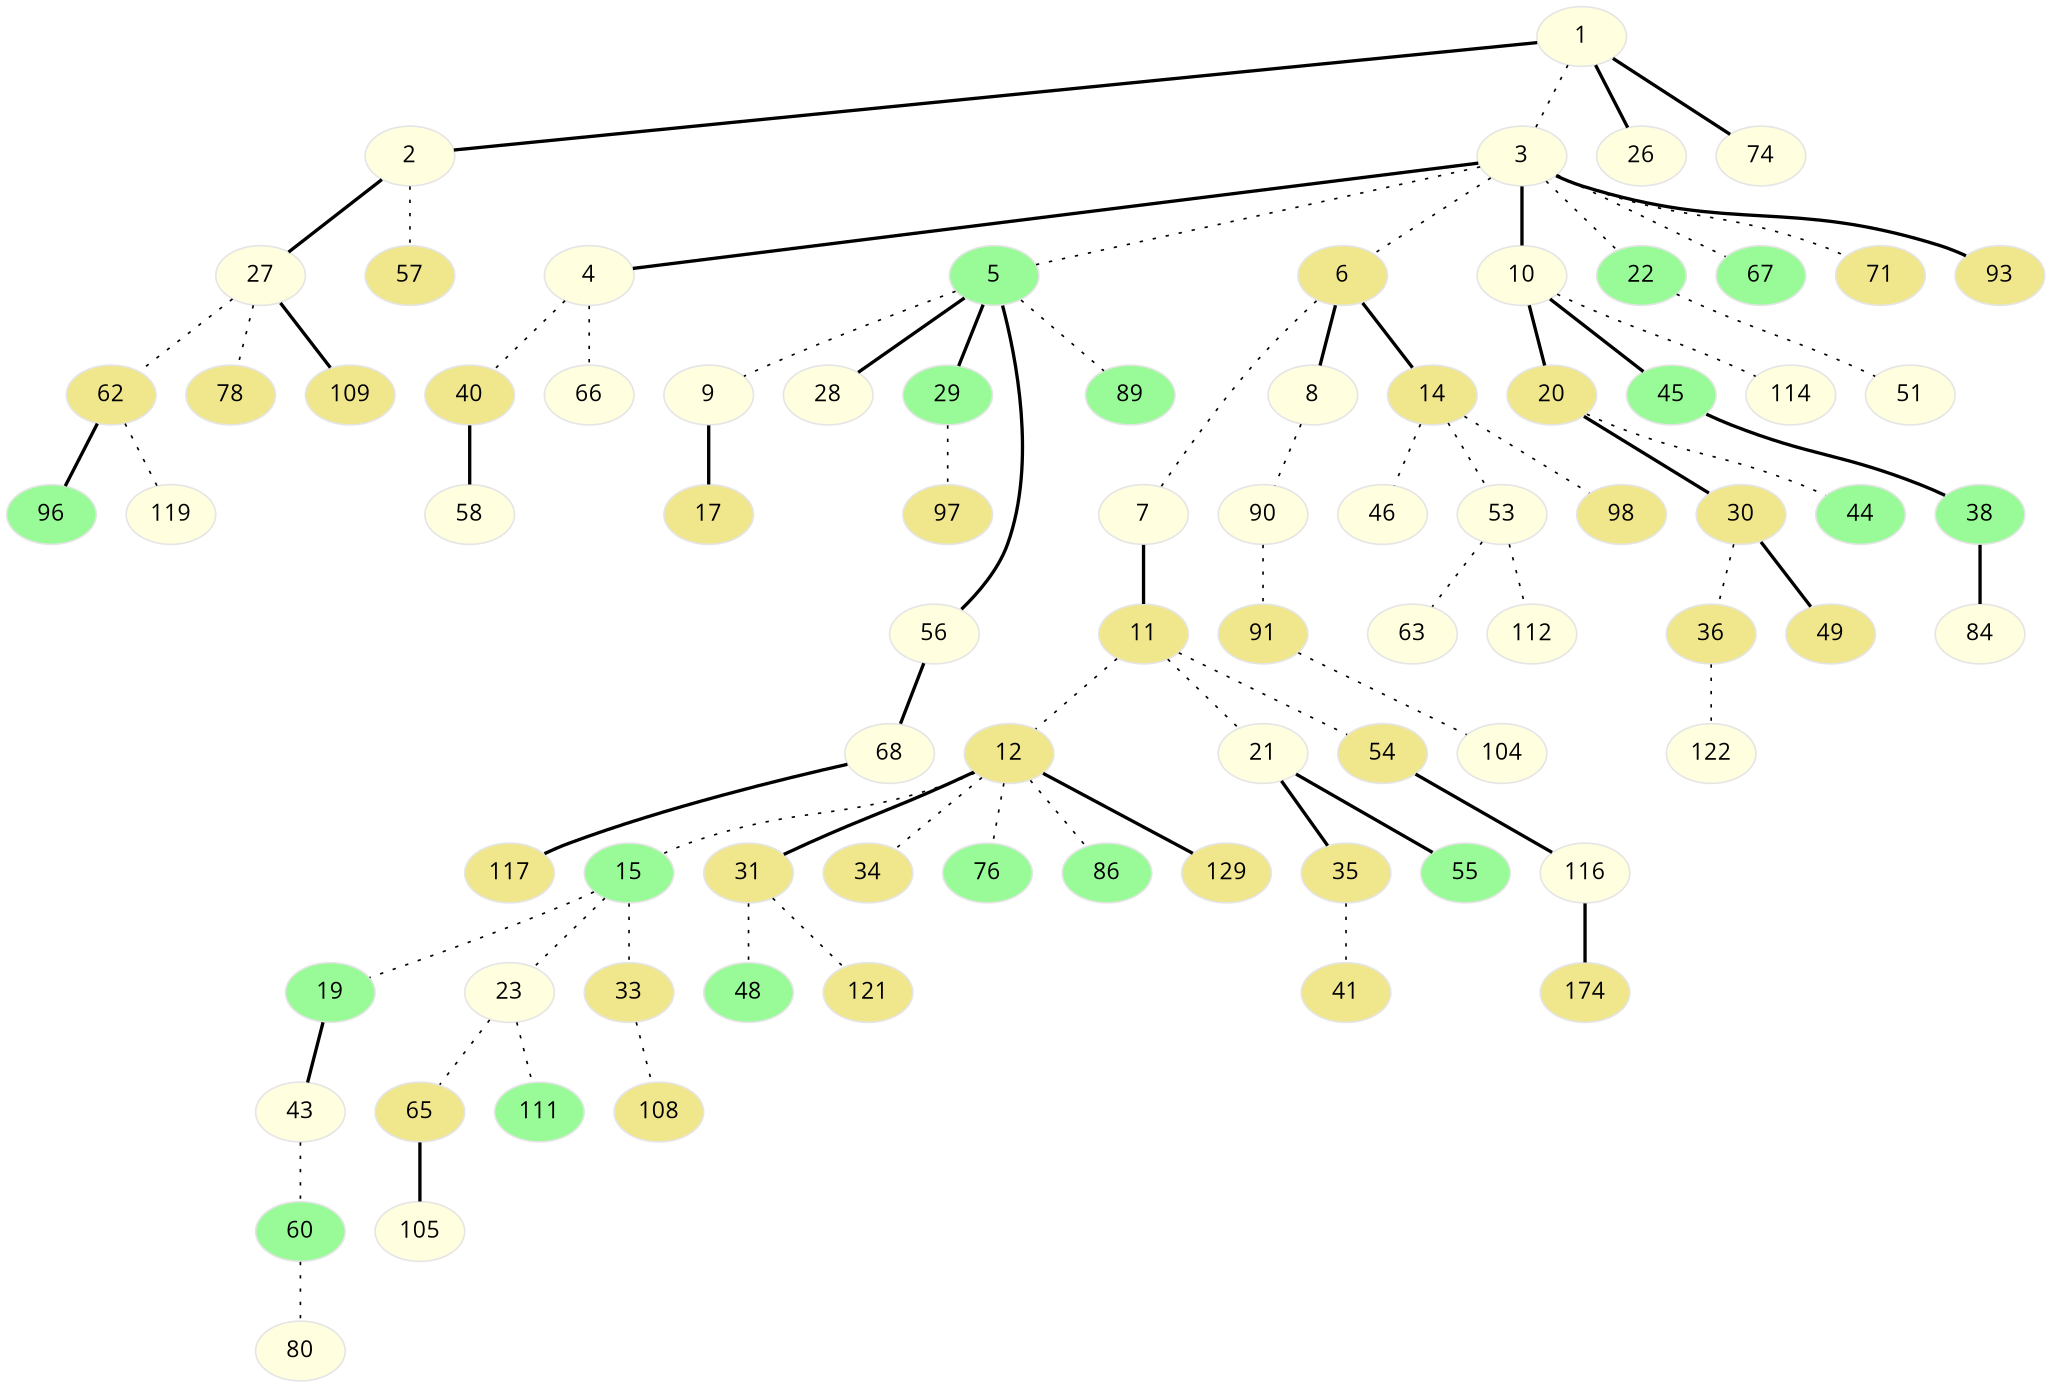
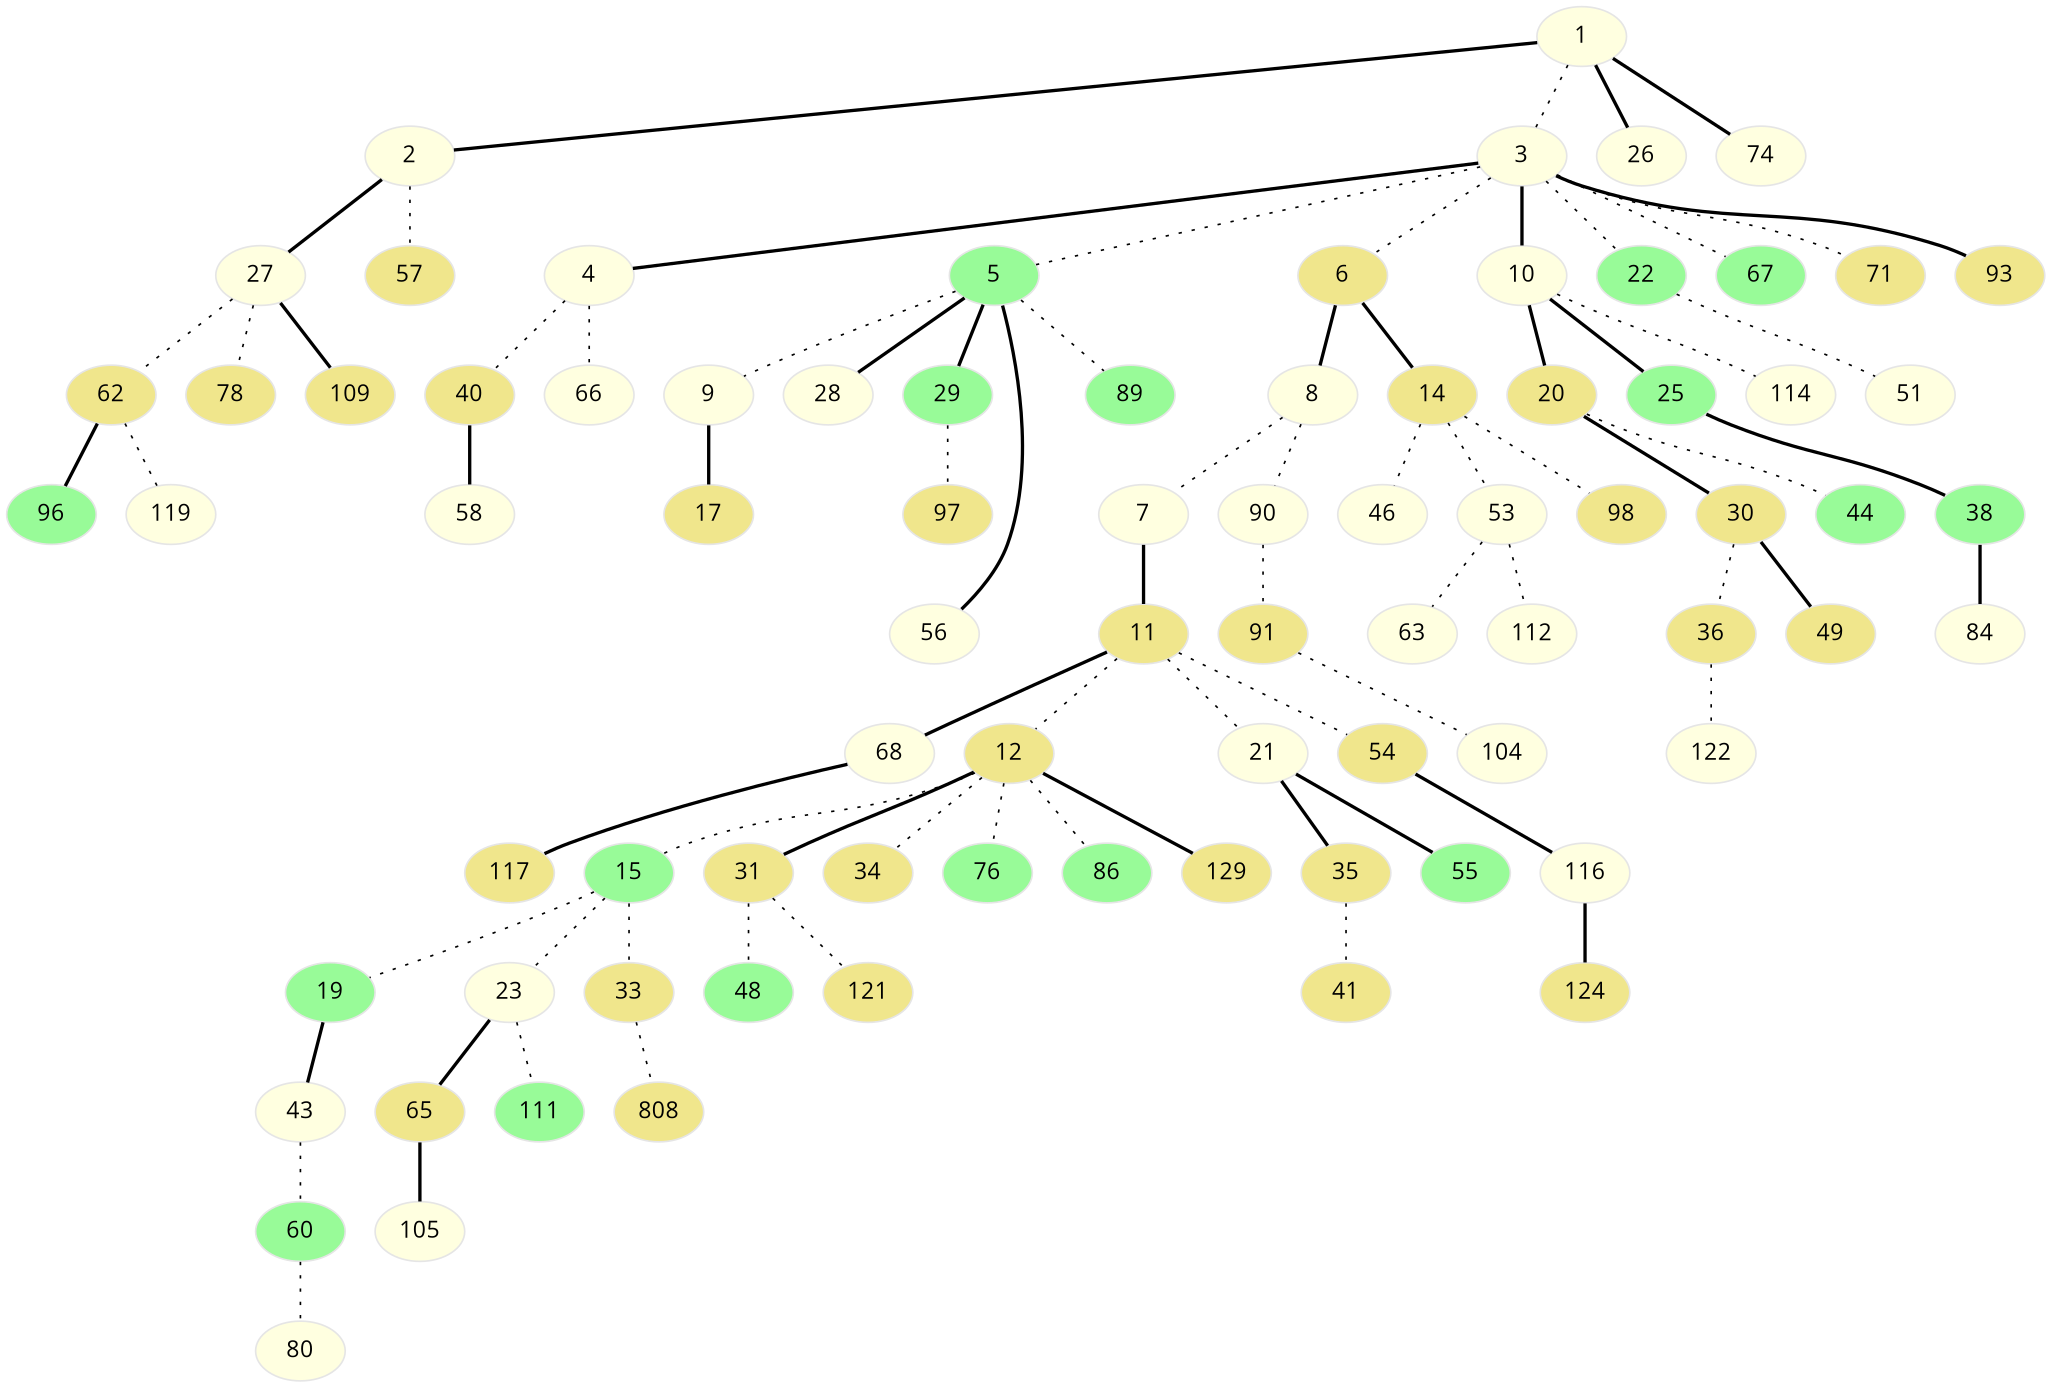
edge "6" -- "7": now "8" -- "7"
node "45": label "45" -> "25"
edge "56" -- "68": now "11" -- "68"
node "174": label "174" -> "124"
edge "23" -- "65": style dotted -> bold
node "108": label "108" -> "808"
